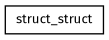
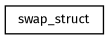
node "struct_struct": label "struct_struct" -> "swap_struct"
